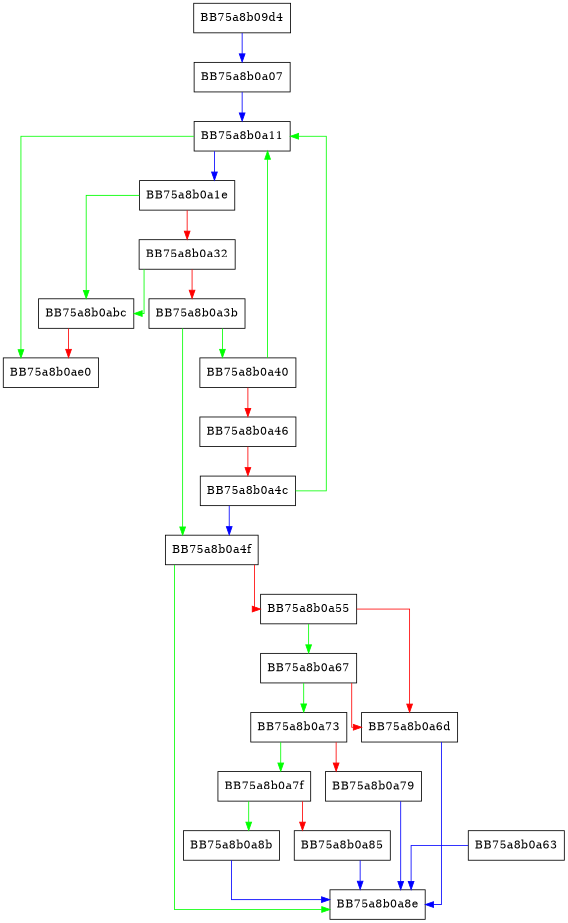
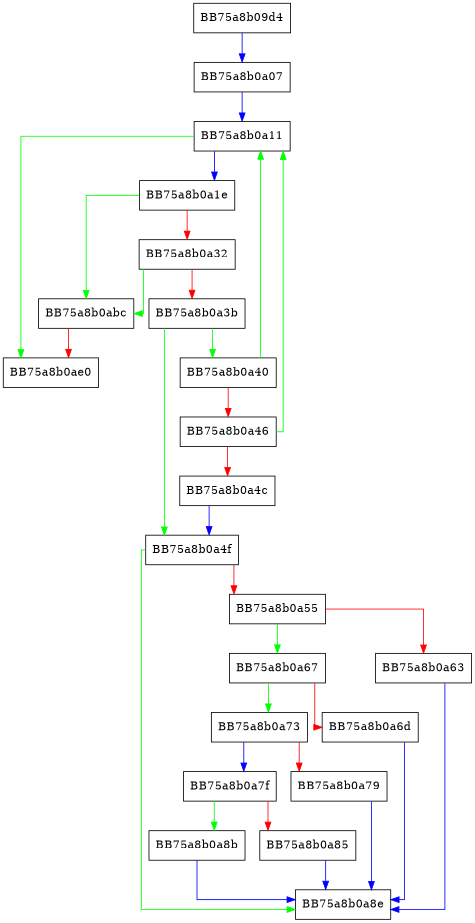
edge "BB75a8b0a4c" -> "BB75a8b0a11": now "BB75a8b0a46" -> "BB75a8b0a11"
edge "BB75a8b0a55" -> "BB75a8b0a6d": now "BB75a8b0a55" -> "BB75a8b0a63"
edge "BB75a8b0a73" -> "BB75a8b0a7f": color green -> blue
